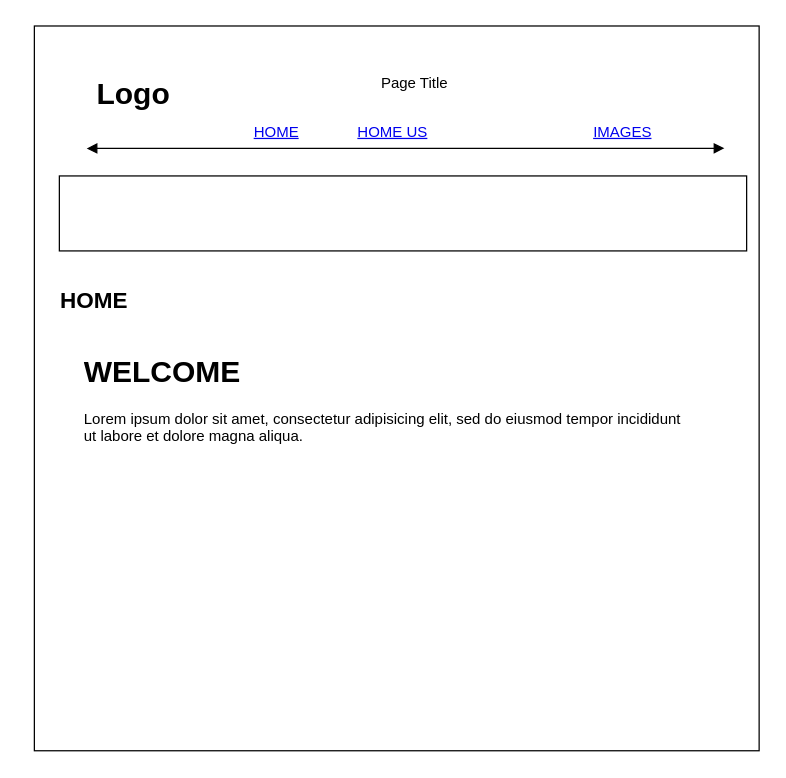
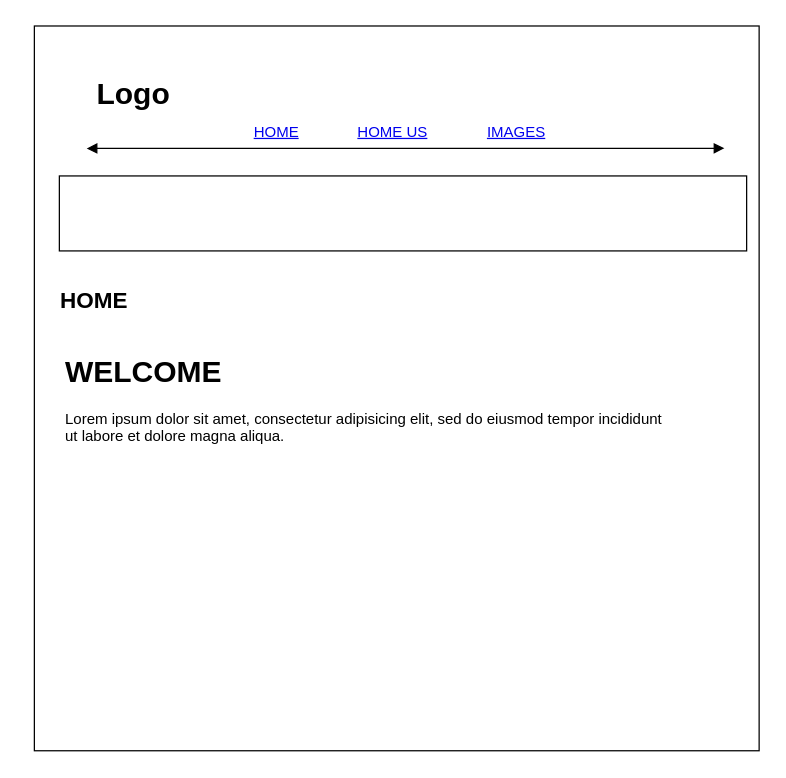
node "Page Title": removed
node "IMAGES": moved (623, 132) -> (517, 132)
node "WELCOMELorem ipsum dolor sit amet, consectetur adipisicing elit, sed do eiusmod tempor incididunt ut labore et dolore magna aliqua.": moved (384, 516) -> (366, 516)
